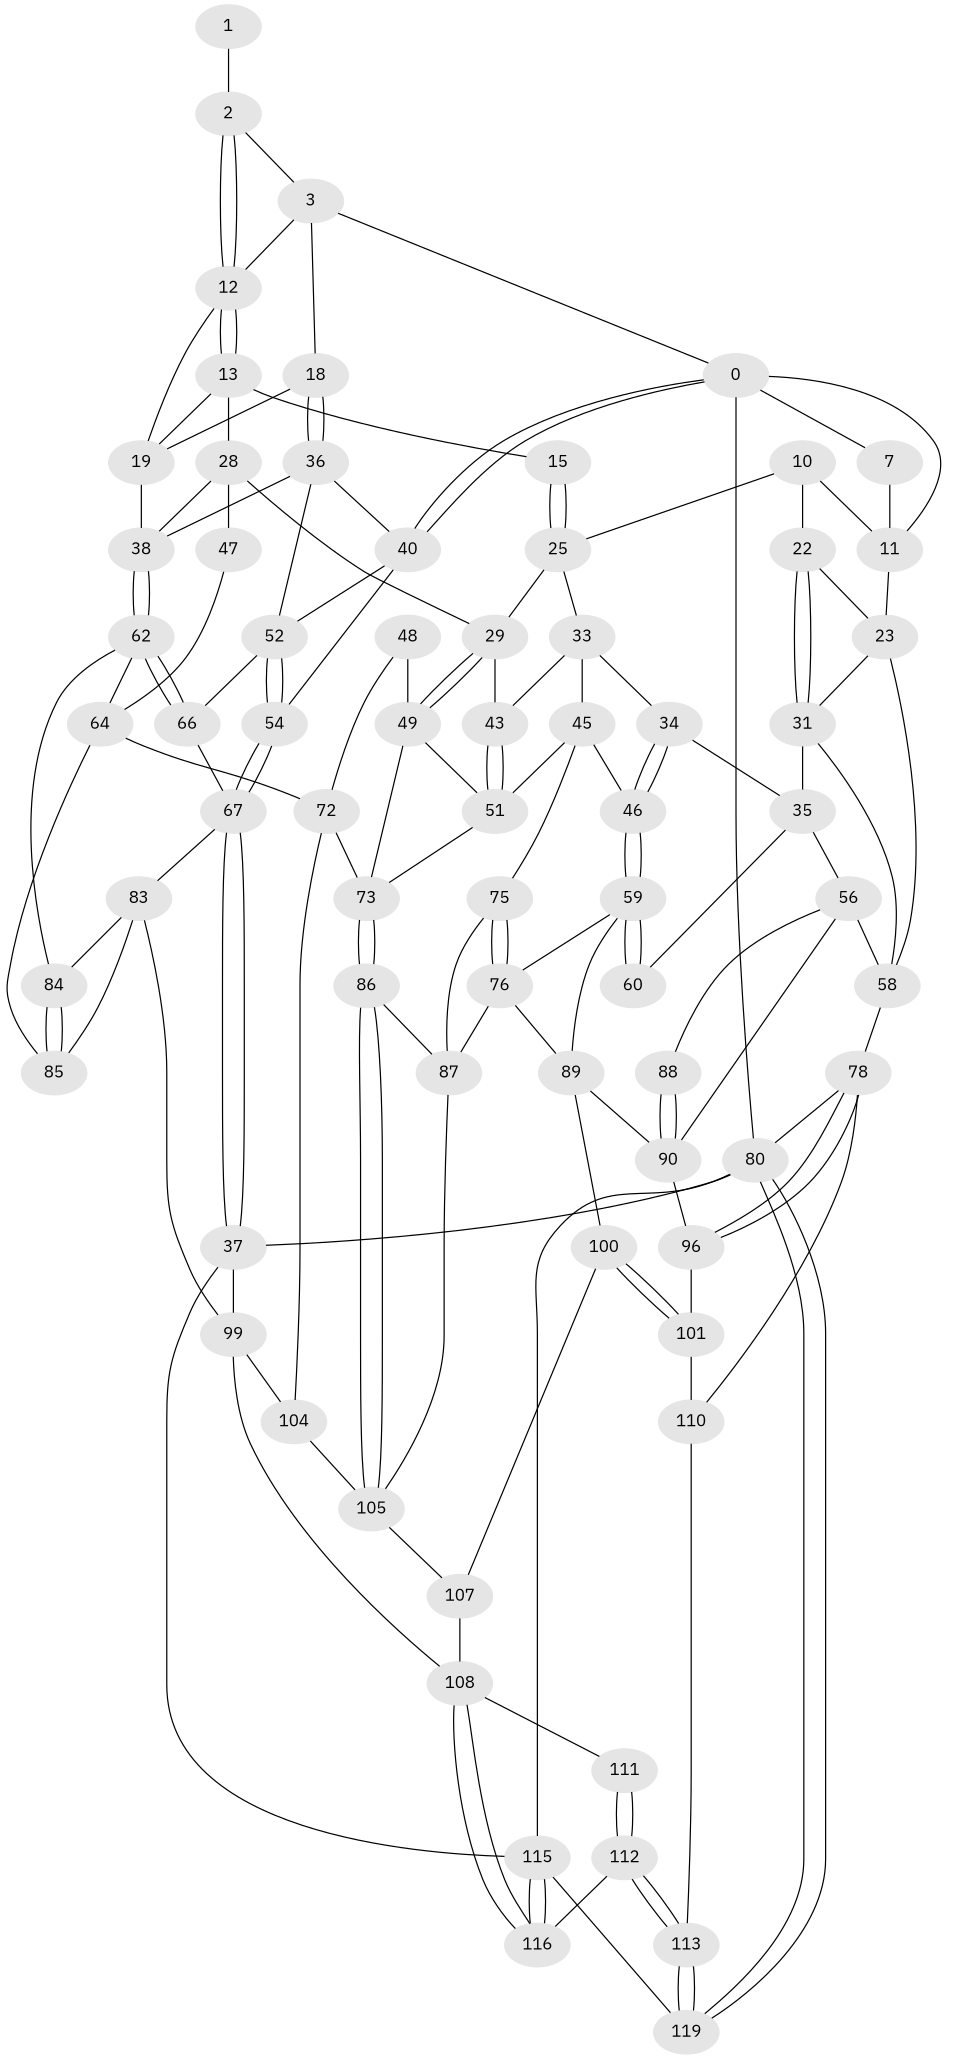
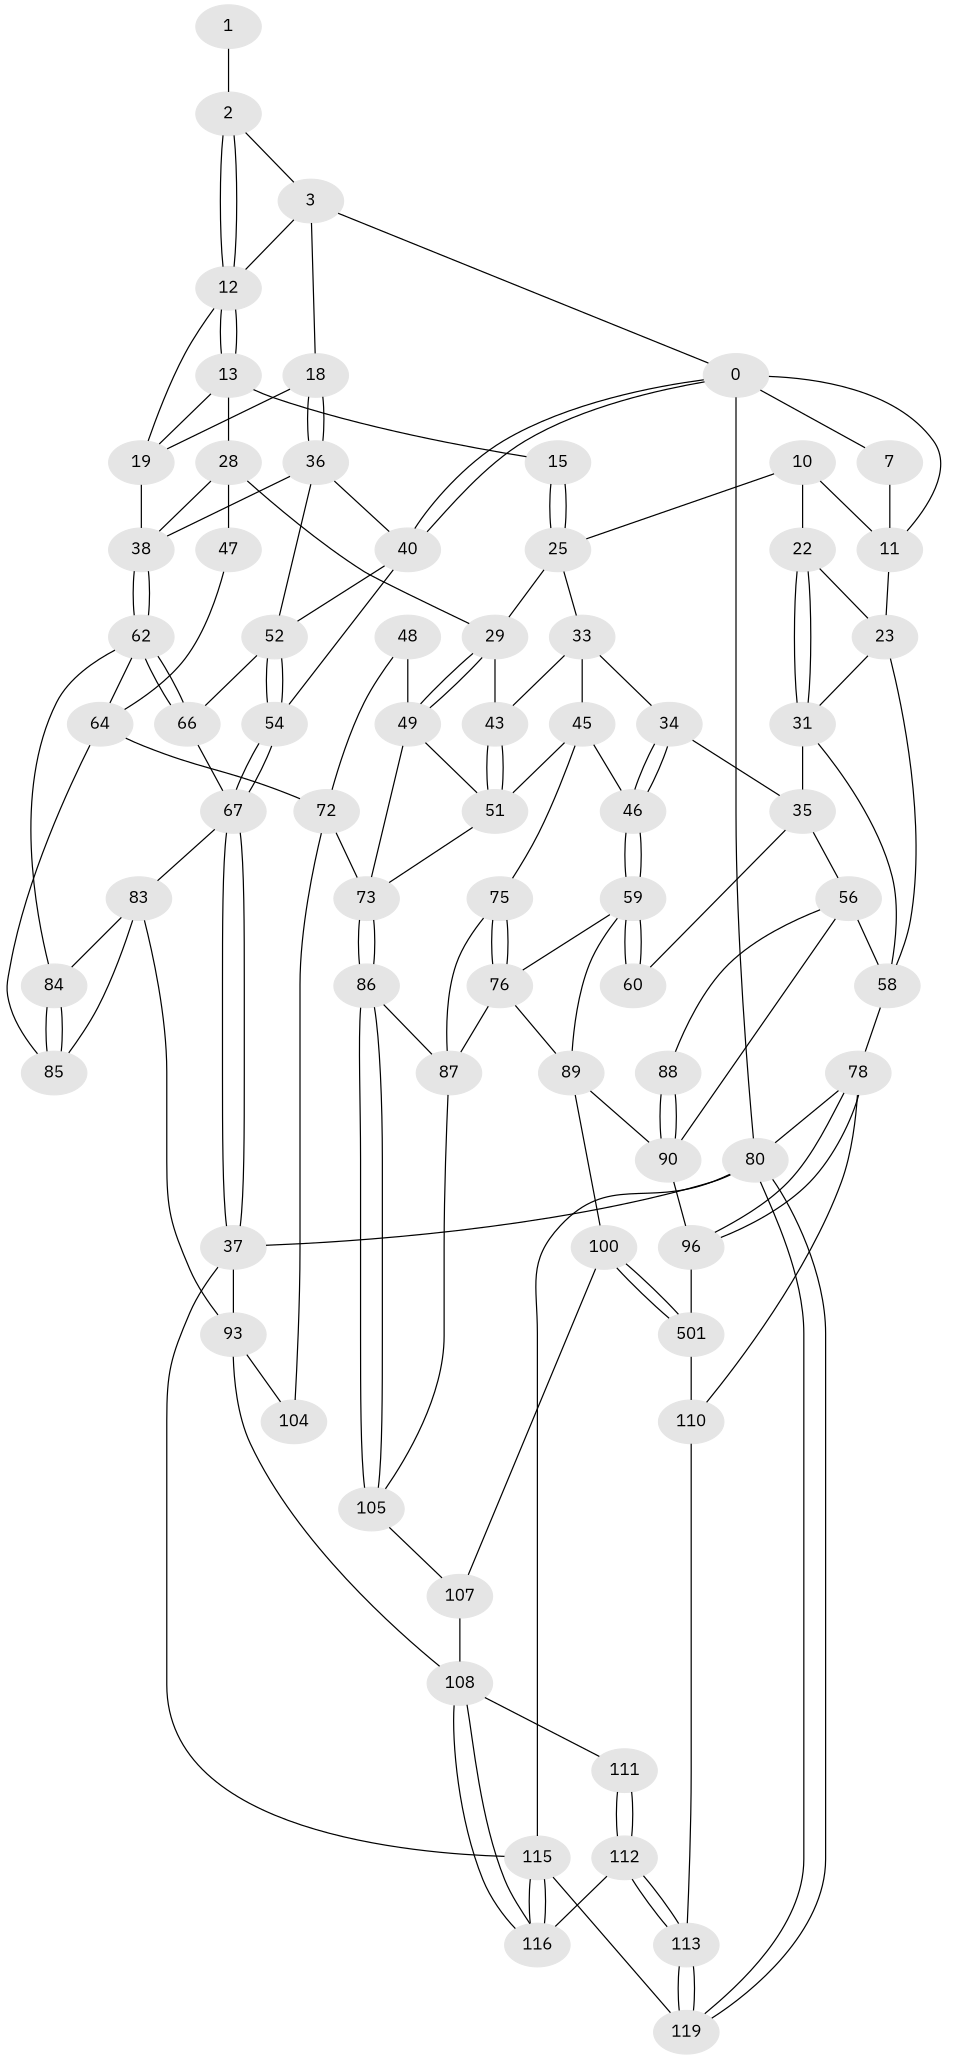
node "99": label "99" -> "93"
node "101": label "101" -> "501"
edge "104" -- "105": removed
